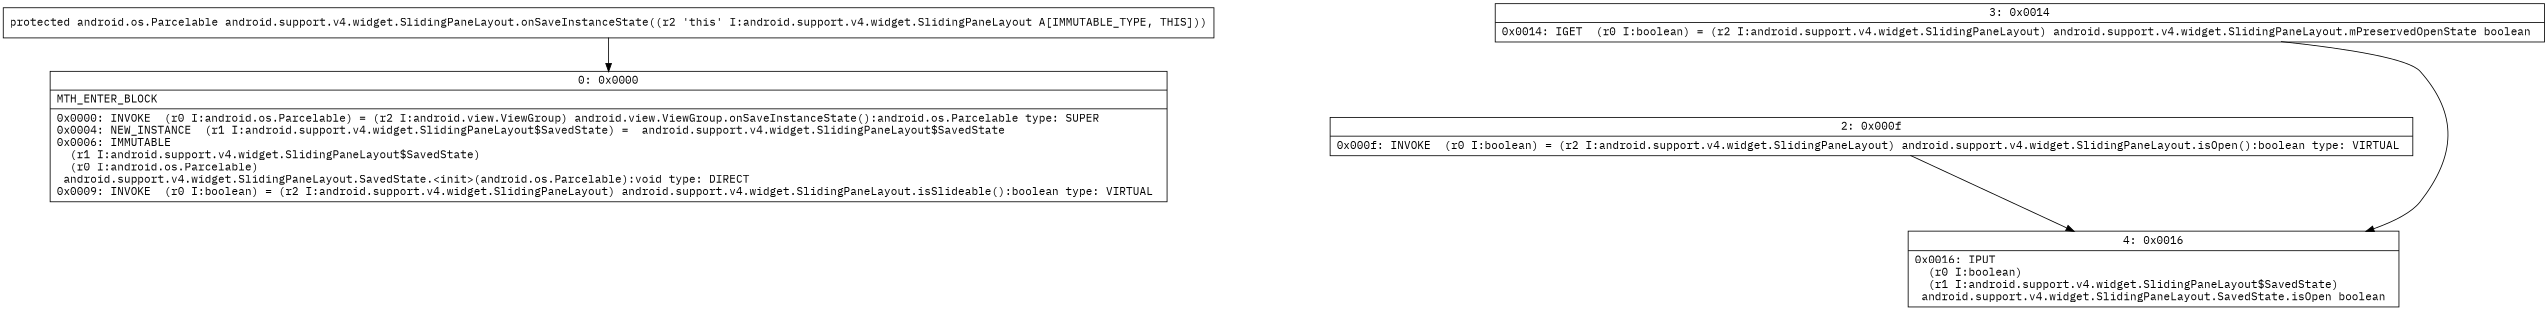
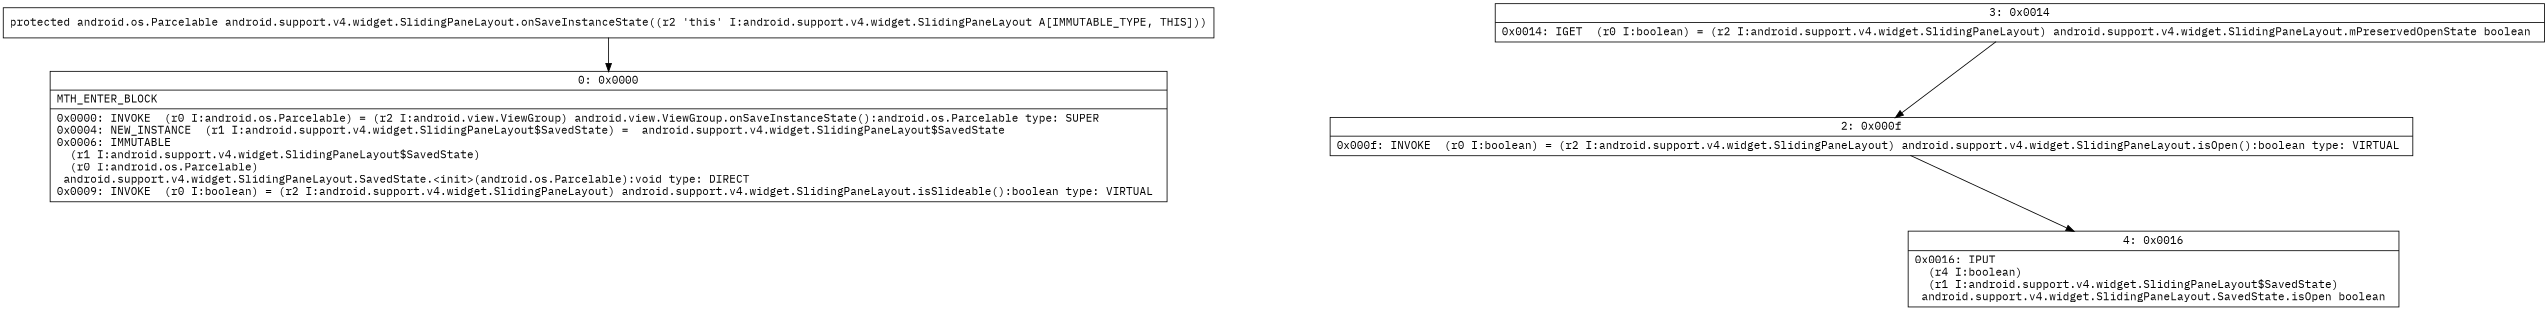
edge "3: 0x0014" -> "4: 0x0016": now "3: 0x0014" -> "2: 0x000f"
node "4: 0x0016": text "(r0 I:boolean)" -> "(r4 I:boolean)"
